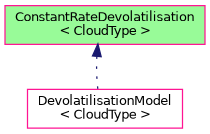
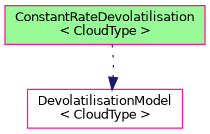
edge "DevolatilisationModel < CloudType >" -> "ConstantRateDevolatilisation < CloudType >": reversed
